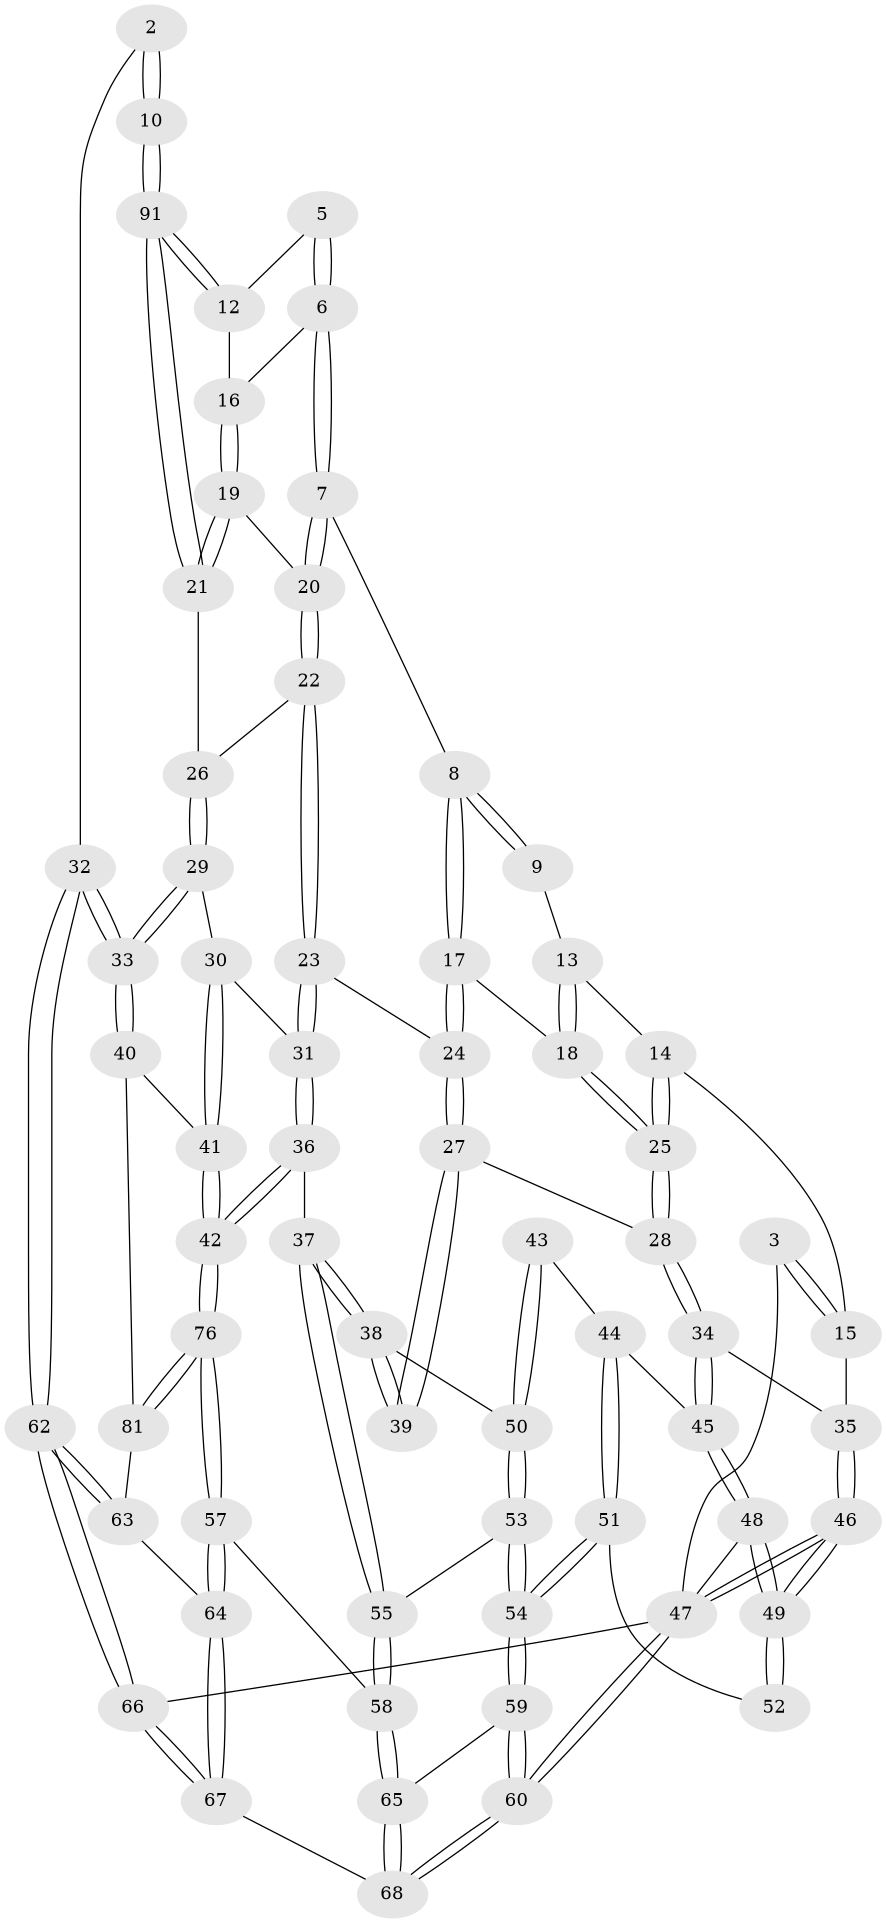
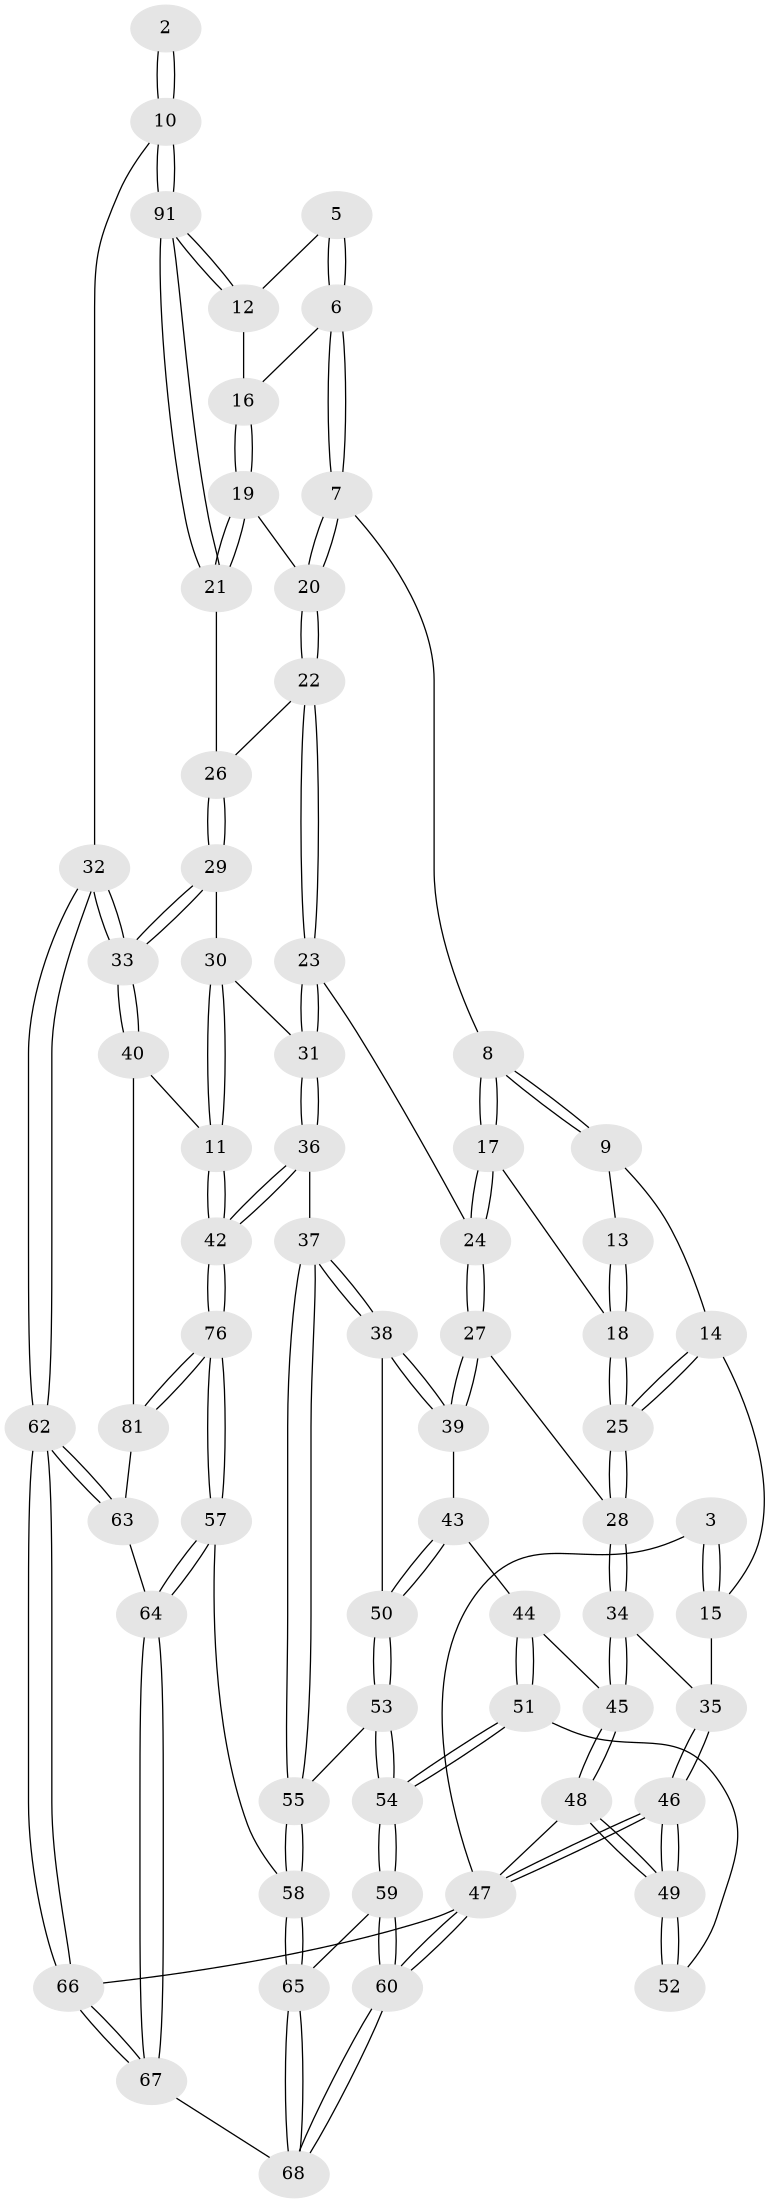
edge "2" -- "32": now "10" -- "32"
edge "13" -- "14": now "9" -- "14"
node "41": label "41" -> "11"
edge "39" -- "43": added
